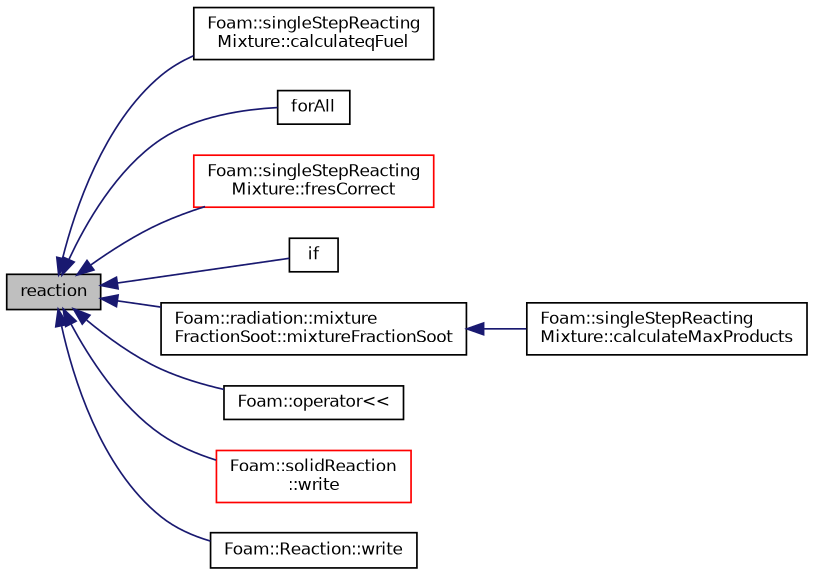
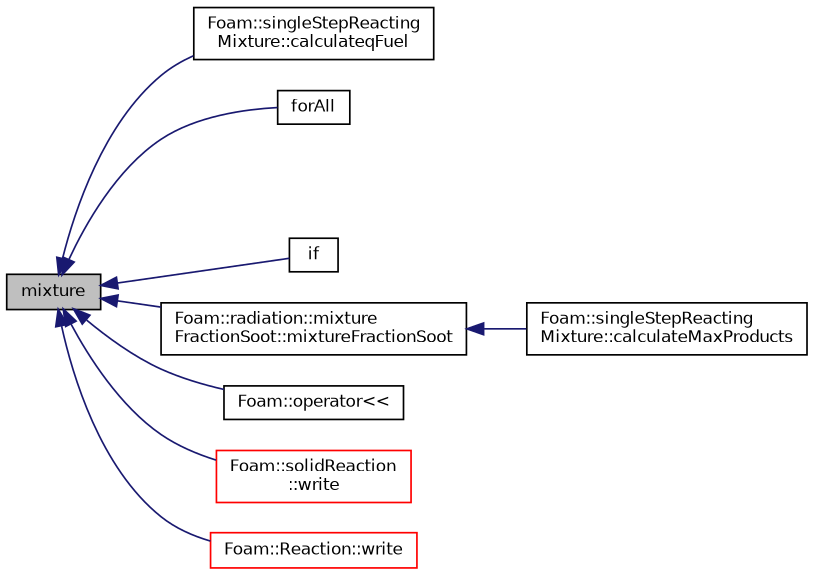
node "Foam::singleStepReacting Mixture::fresCorrect": removed
node "reaction": label "reaction" -> "mixture"
node "Foam::Reaction::write": color black -> red
